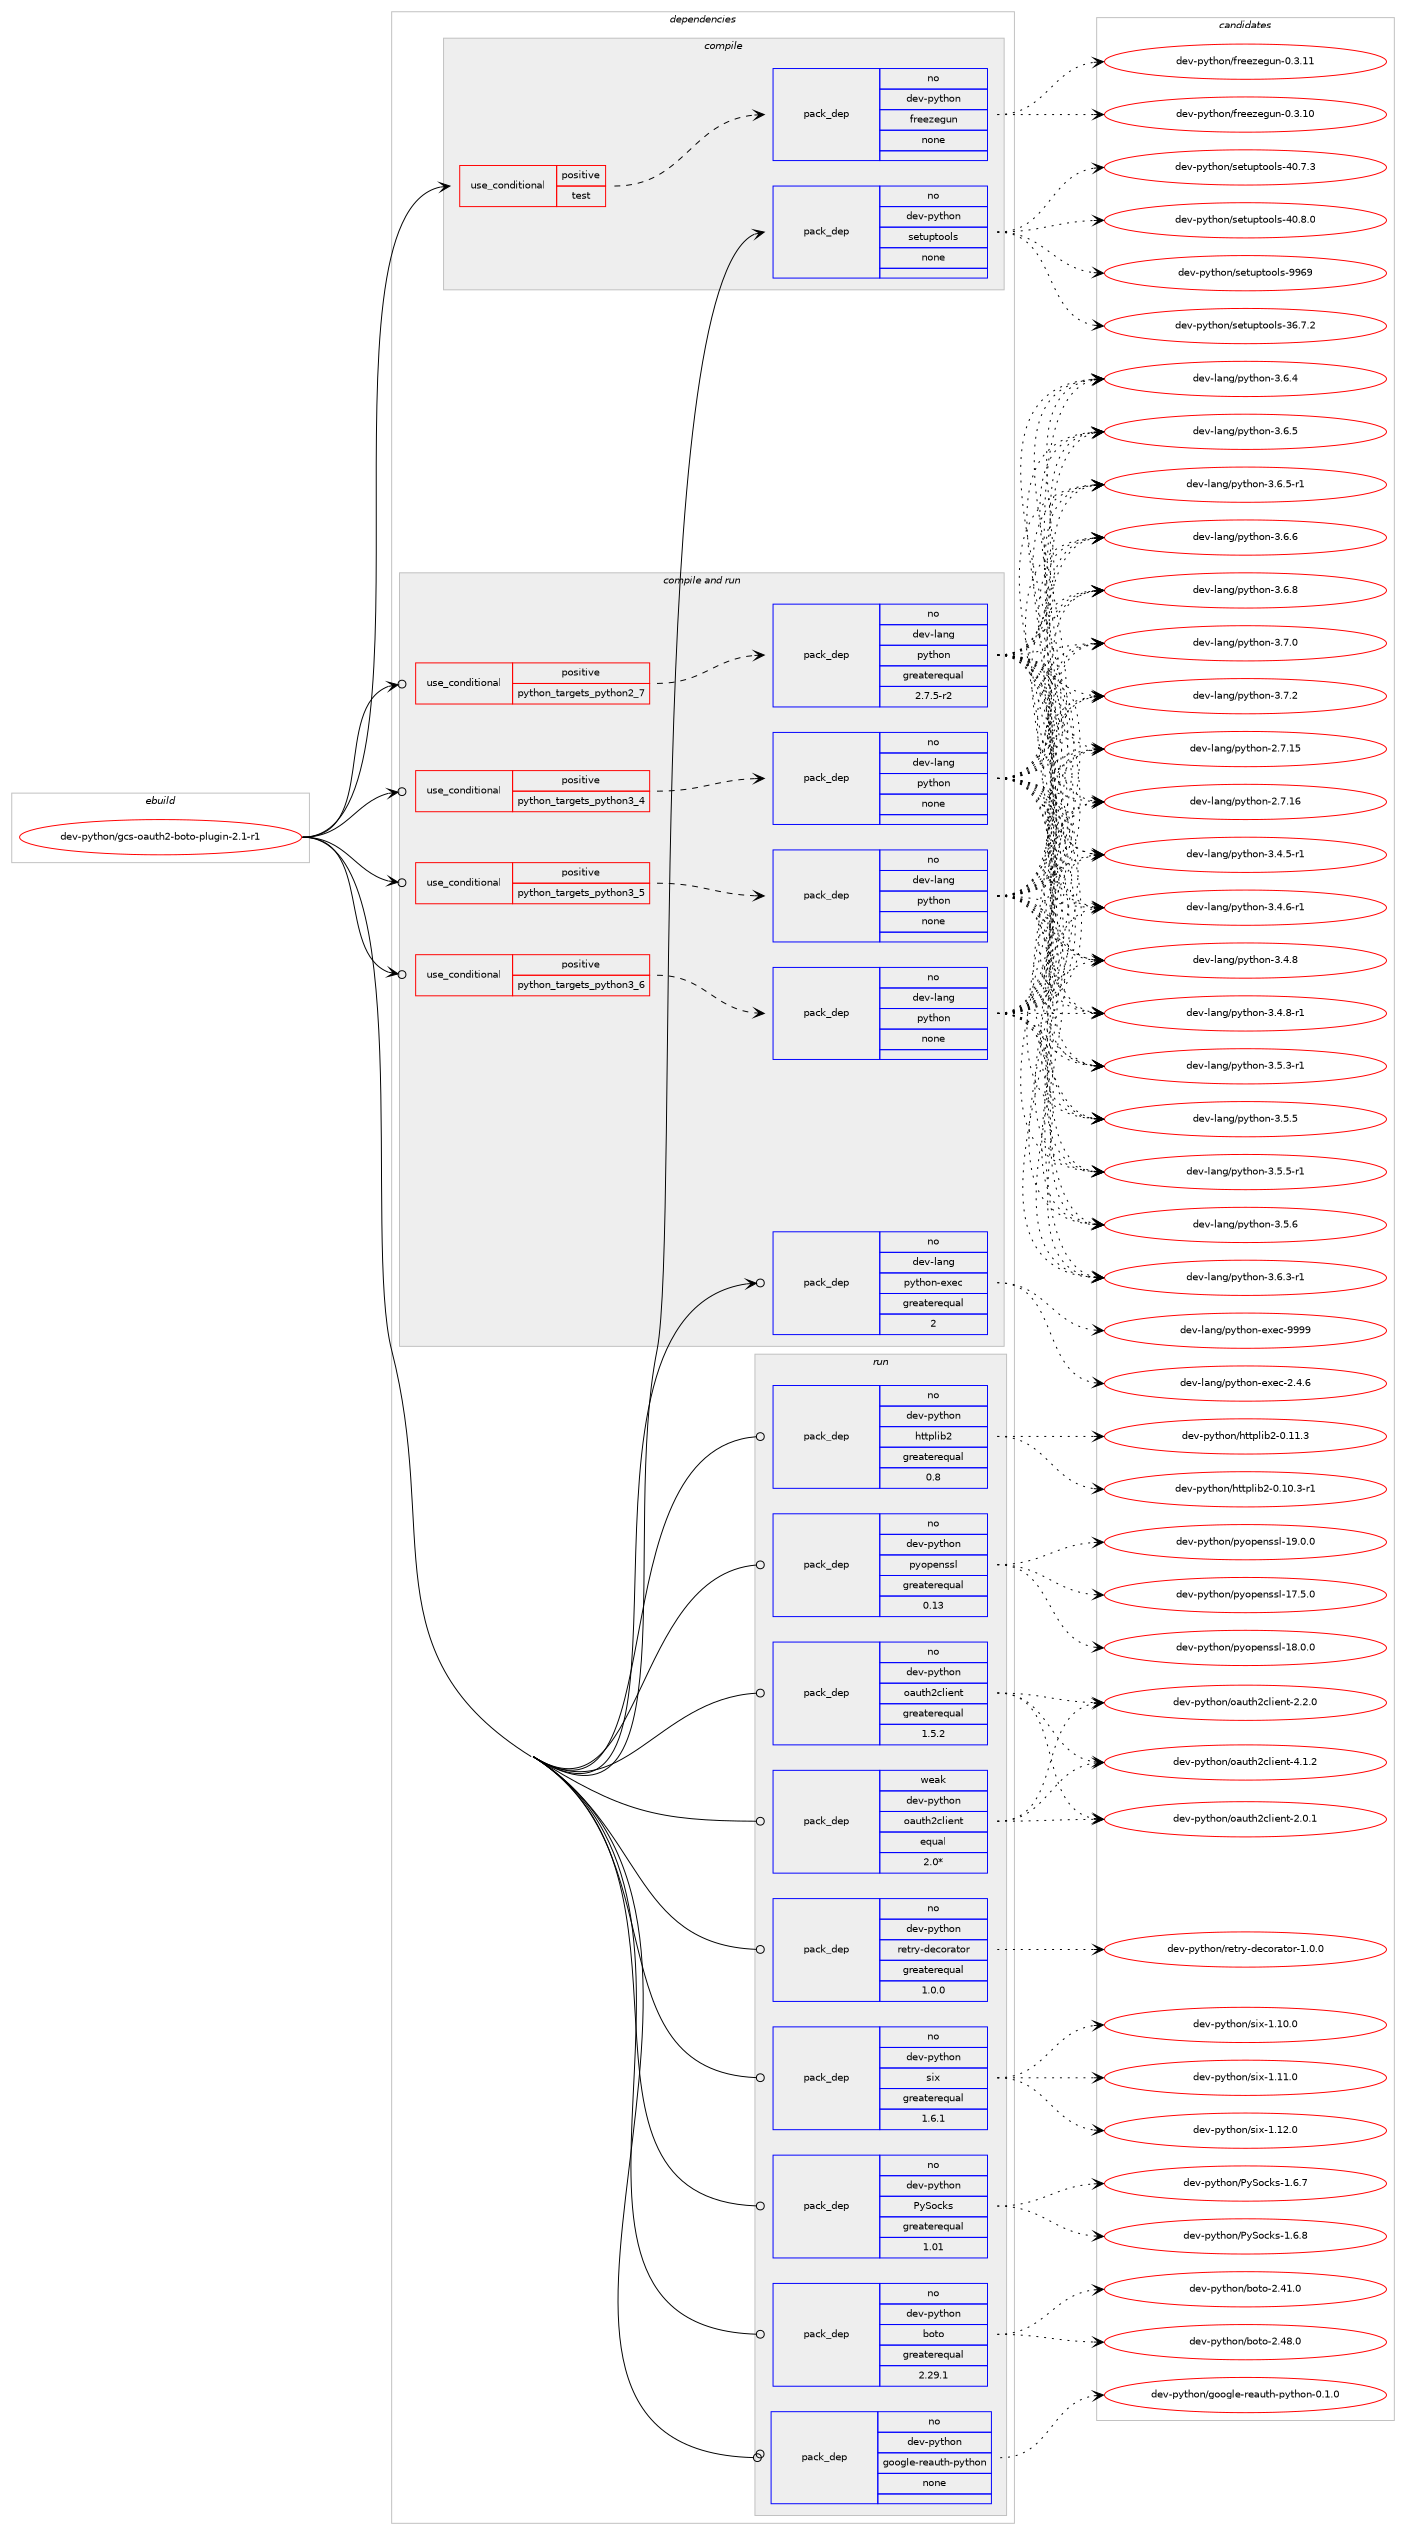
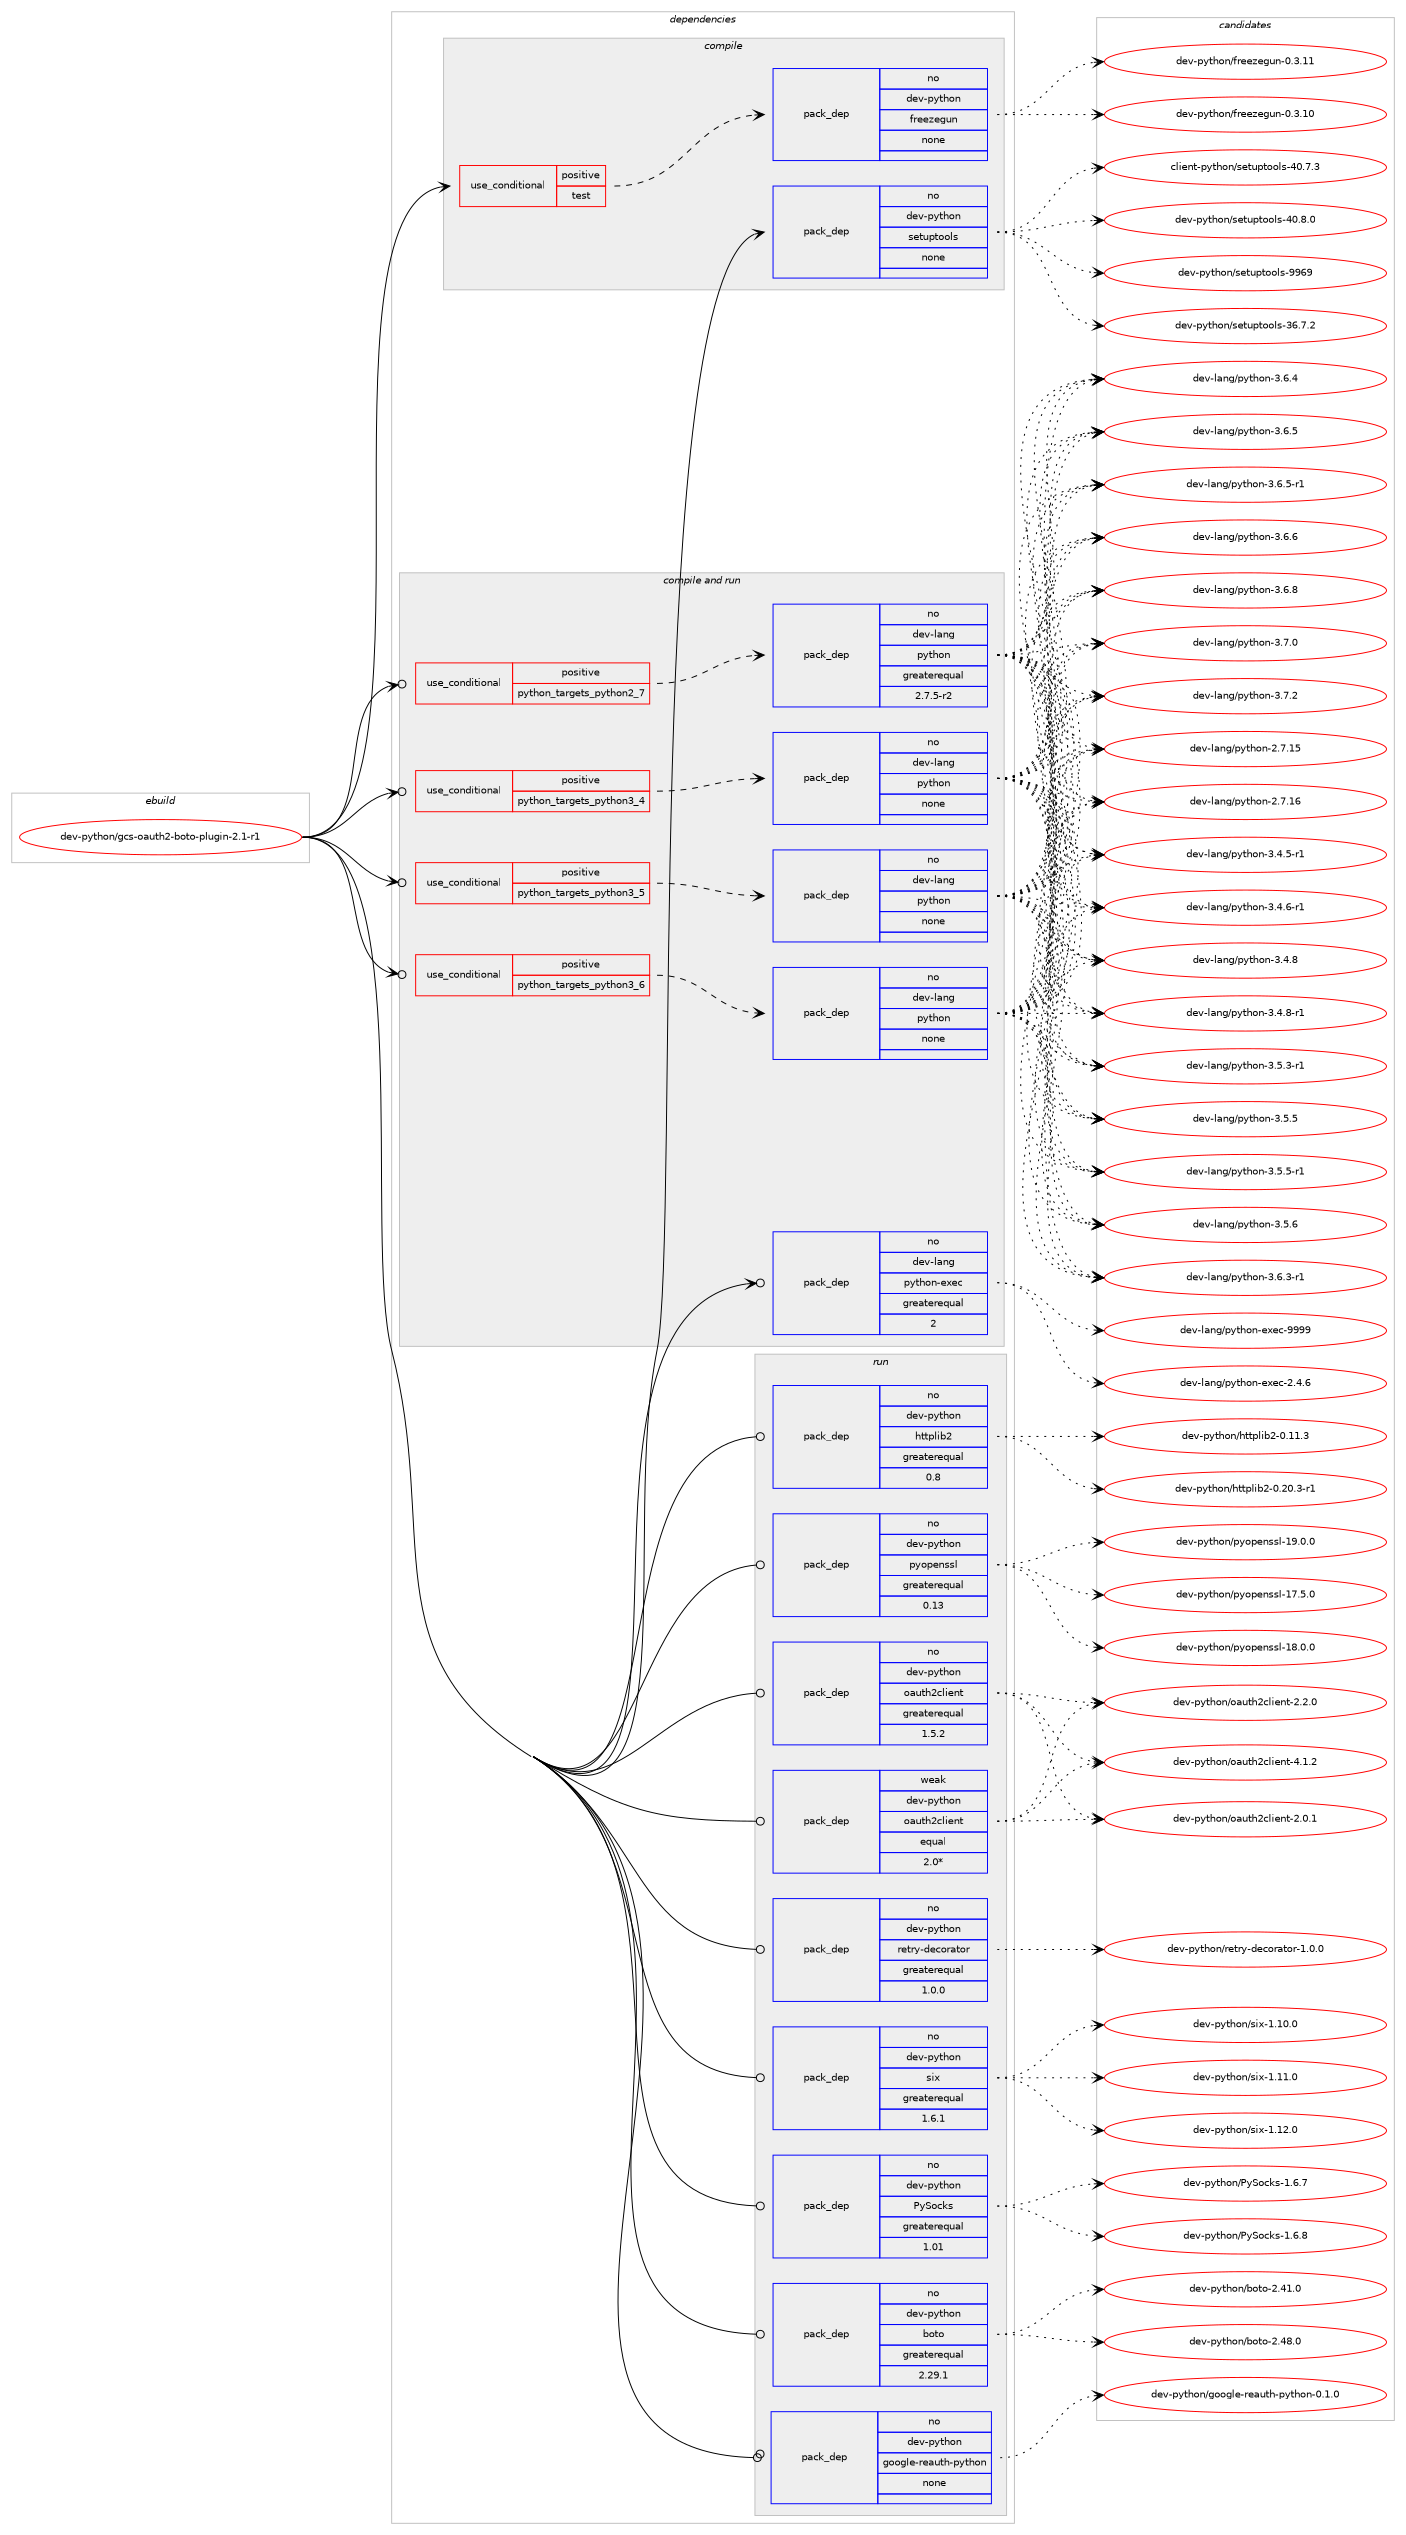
node "dev-python/setuptools-40.7.3": label "dev-python/setuptools-40.7.3" -> "client-python/setuptools-40.7.3"
node "dev-python/httplib2-0.10.3-r1": label "dev-python/httplib2-0.10.3-r1" -> "dev-python/httplib2-0.20.3-r1"
